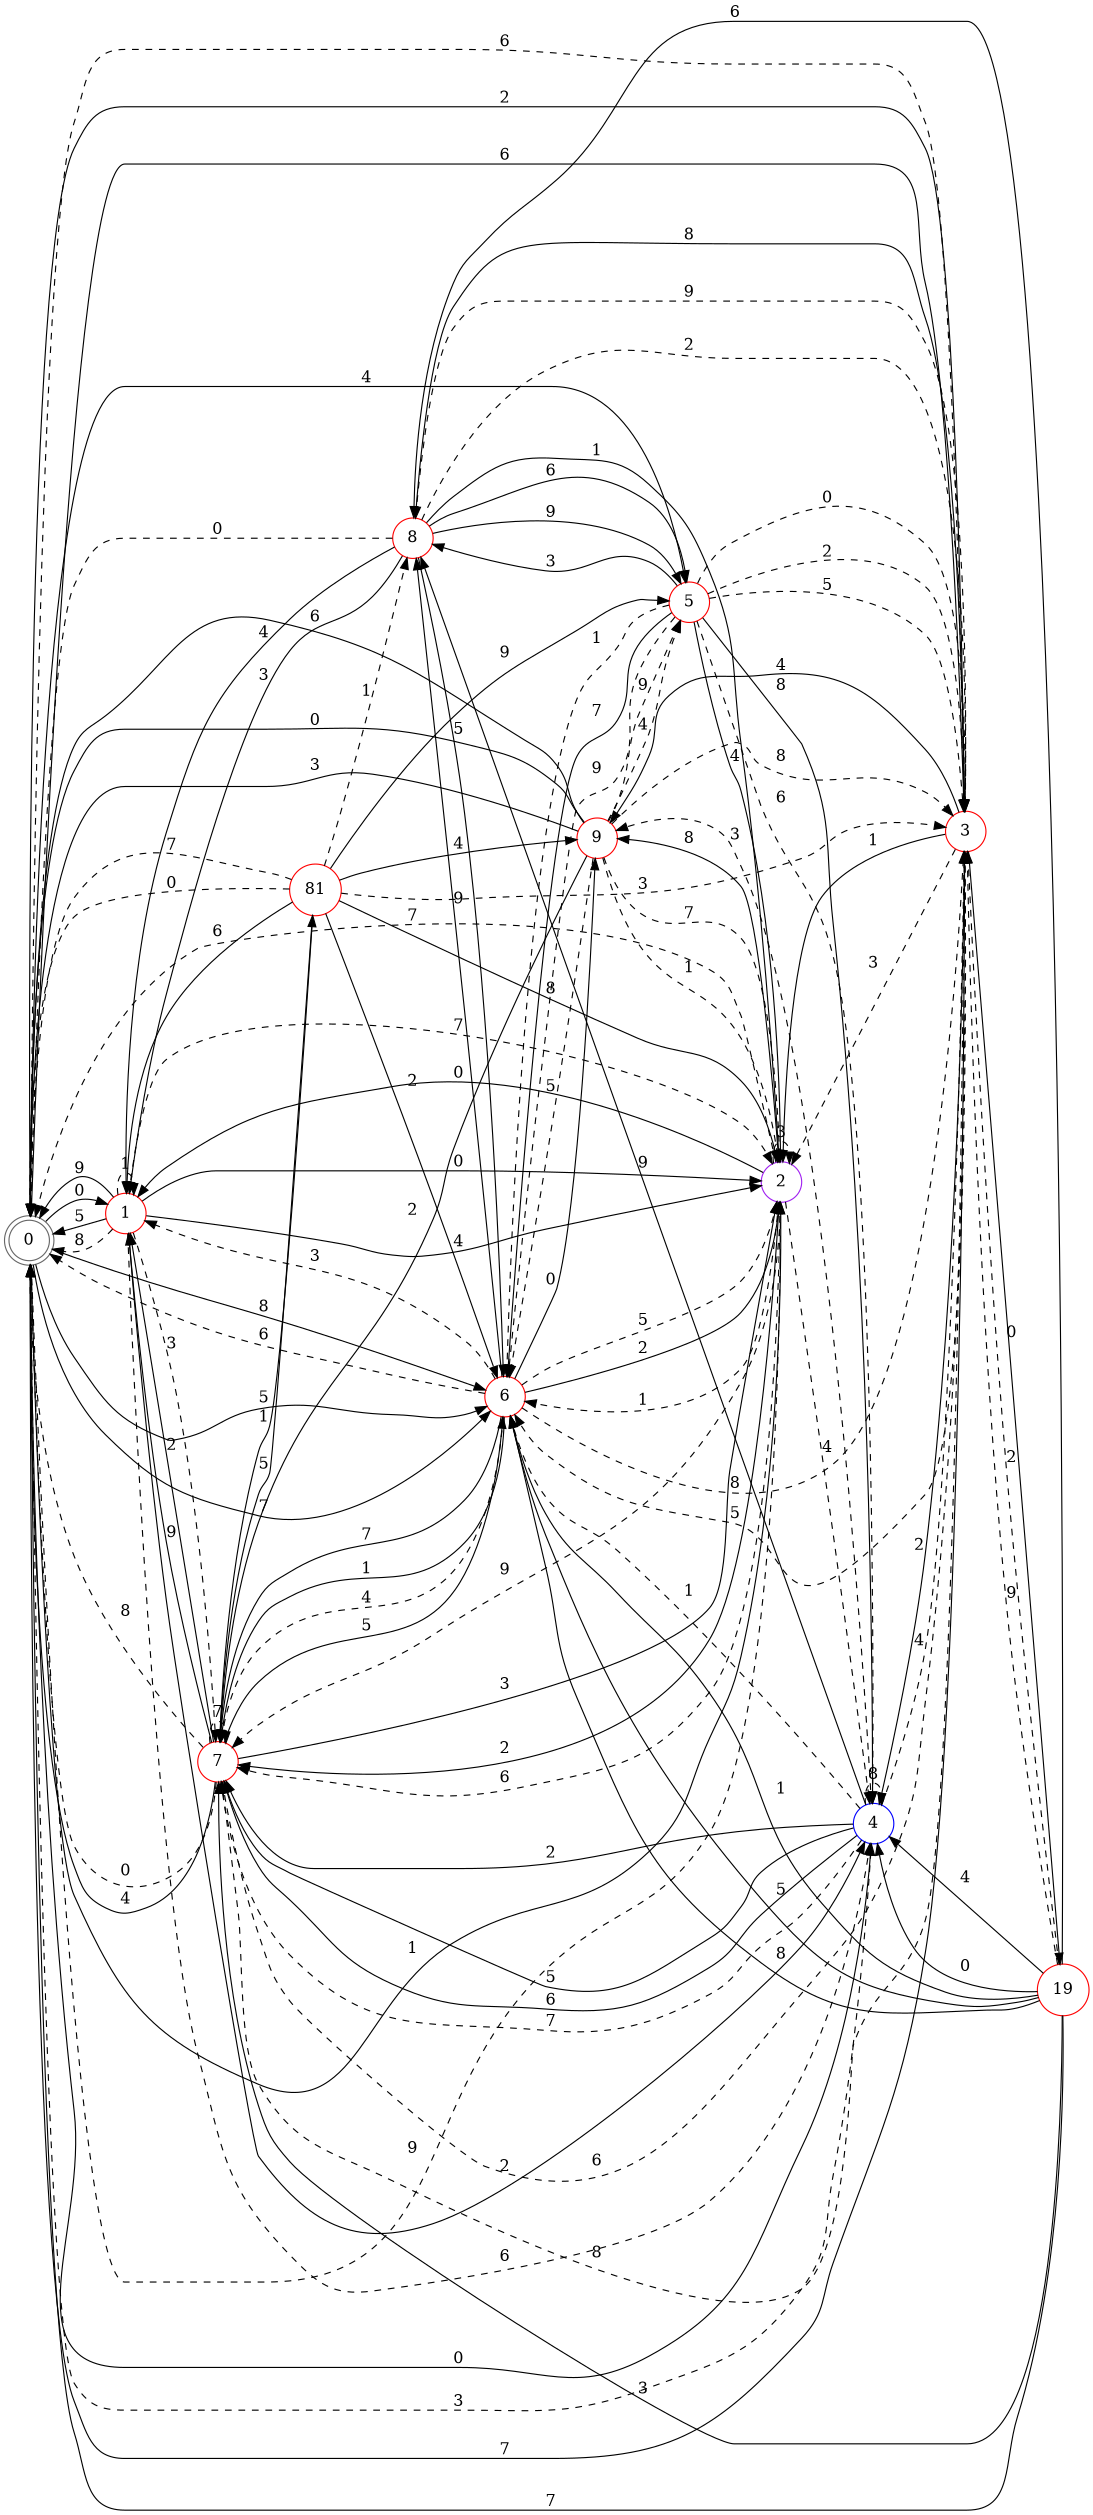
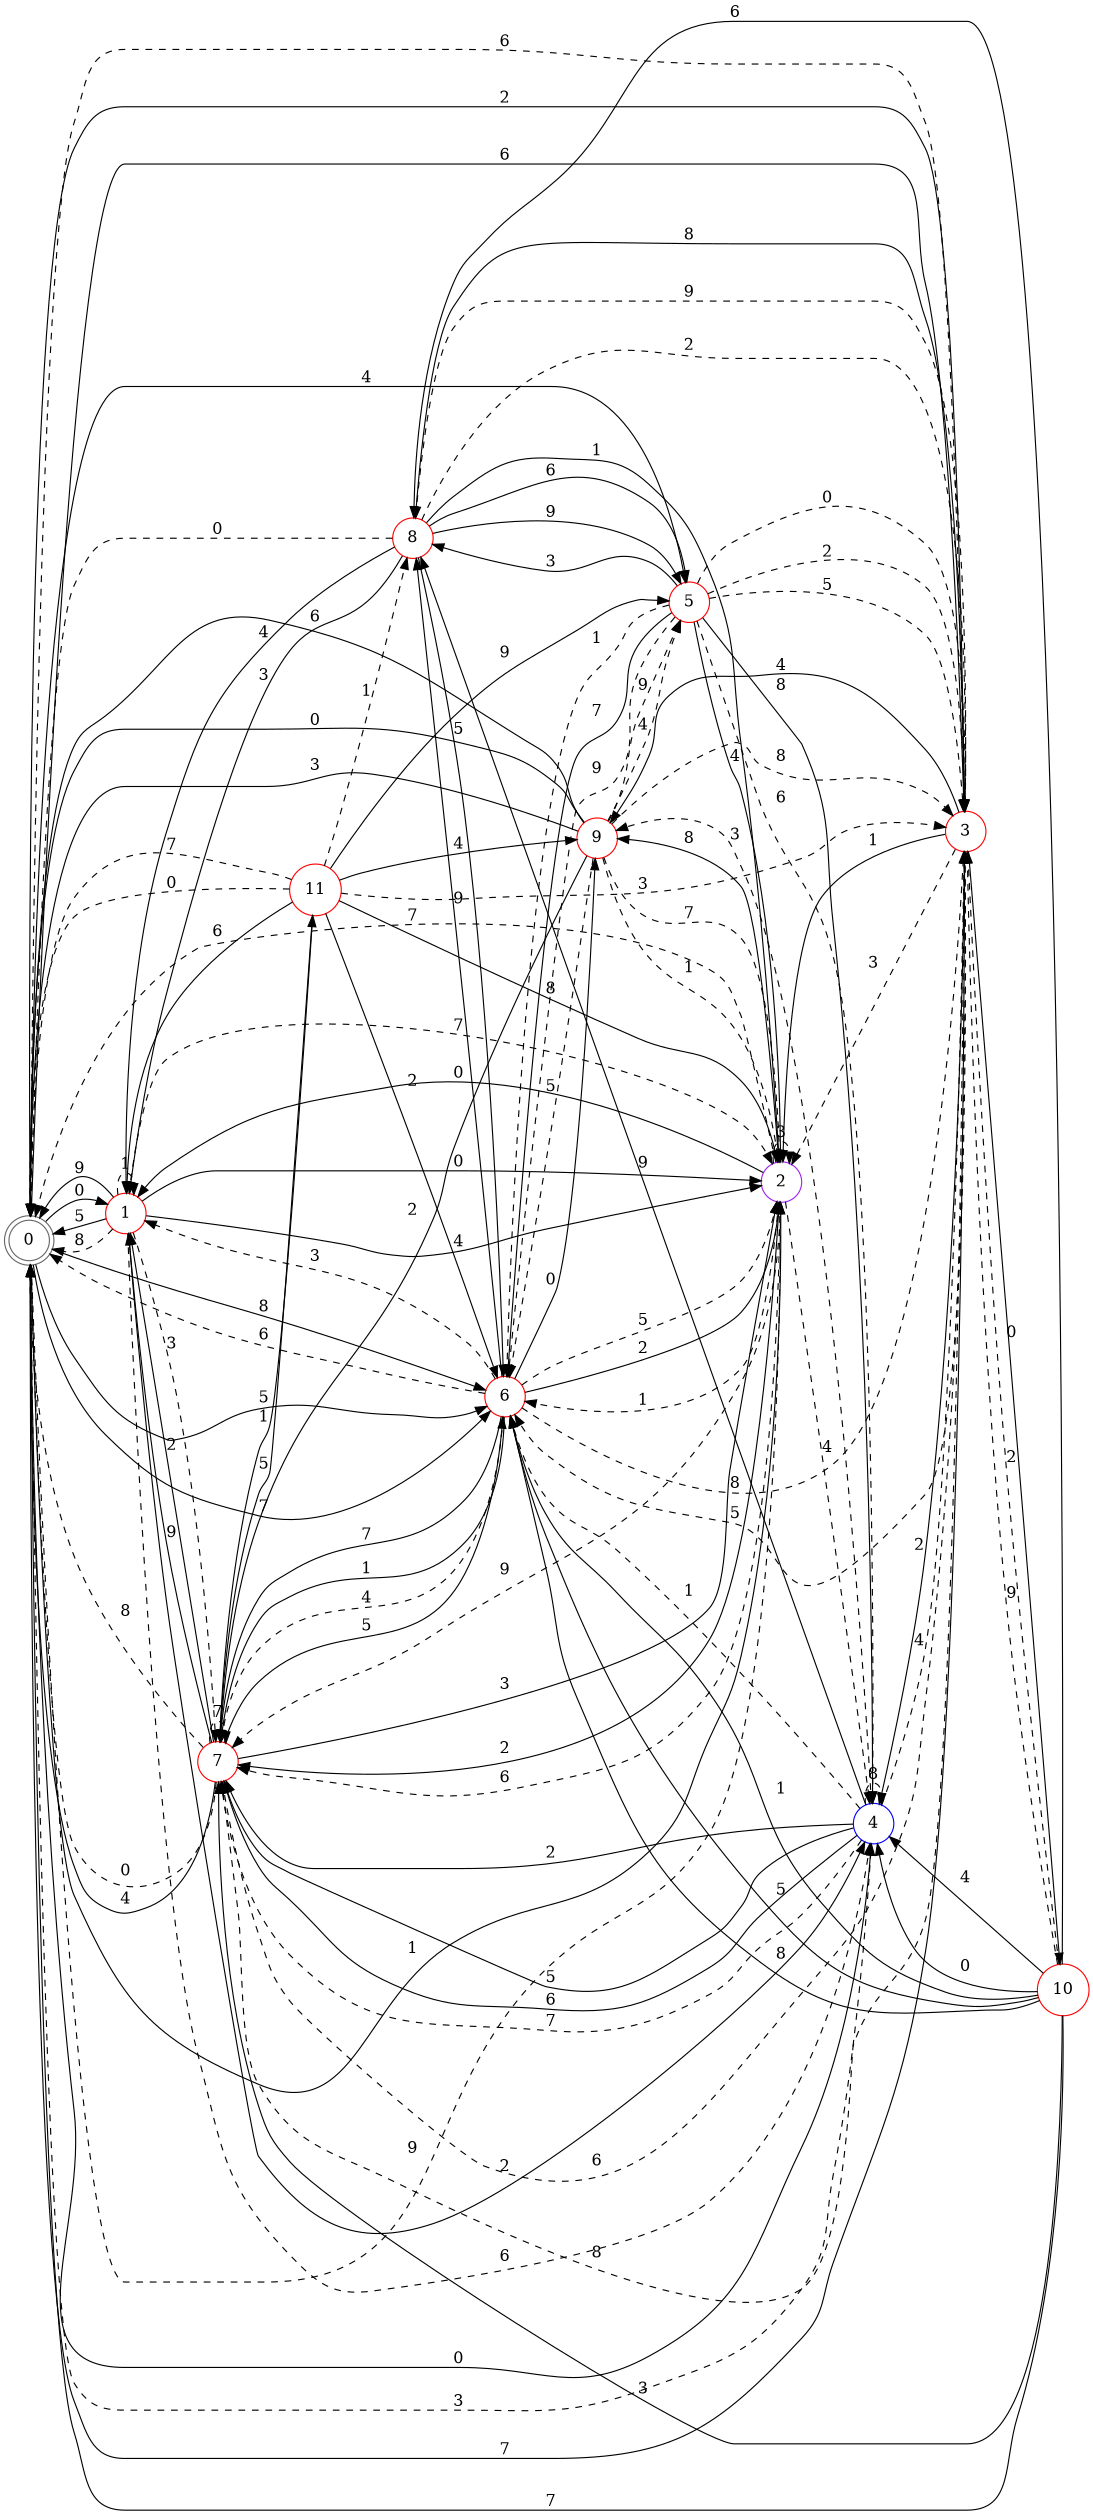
node "81": label "81" -> "11"
node "19": label "19" -> "10"
